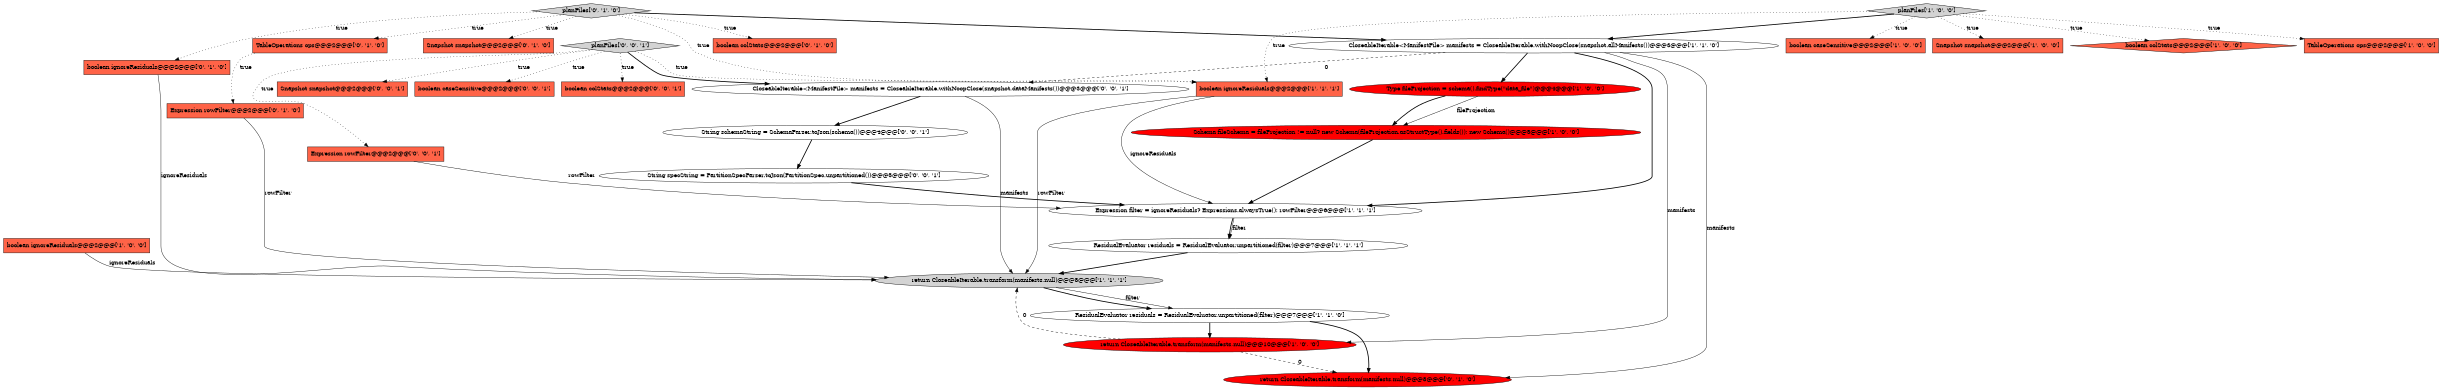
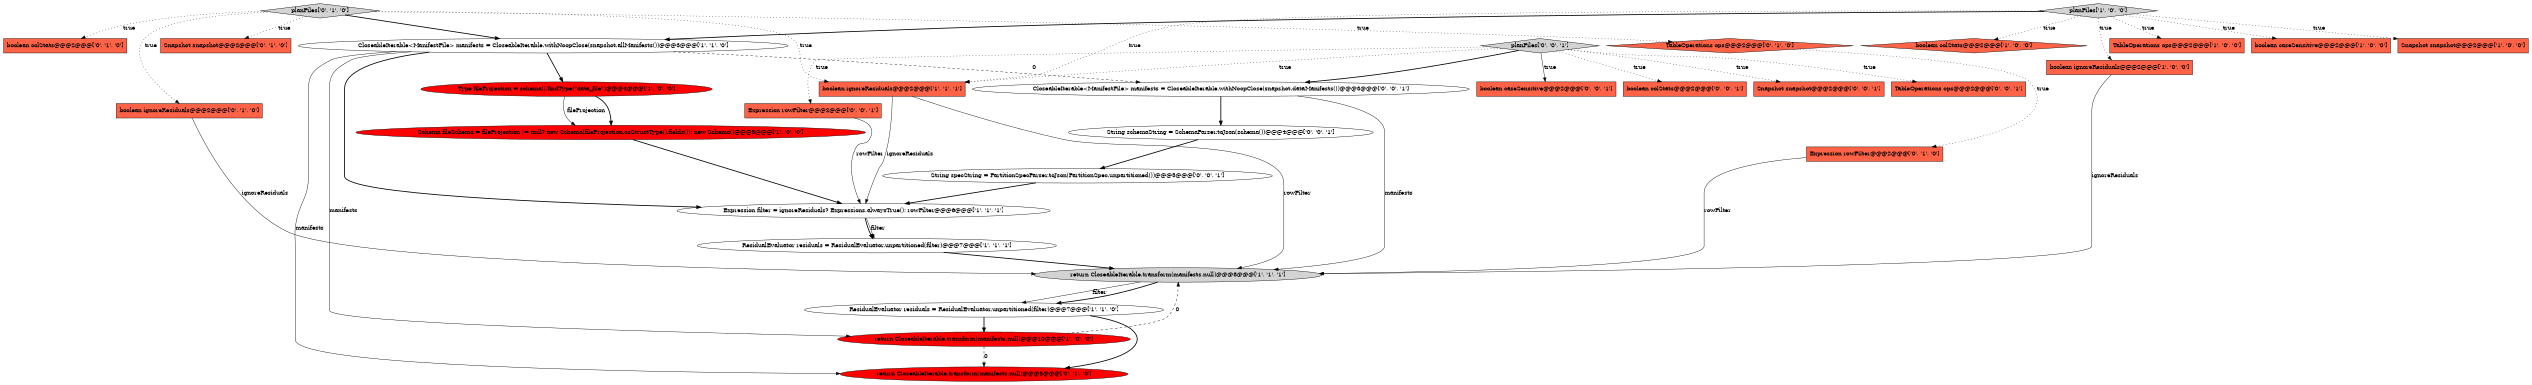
edge "planFiles['1', '0', '0']" -> "boolean ignoreResiduals@@@2@@@['1', '0', '0']": added, label "true"
node "TableOperations ops@@@2@@@['0', '1', '0']": shape box -> diamond
edge "planFiles['0', '0', '1']" -> "boolean caseSensitive@@@2@@@['0', '0', '1']": style dotted -> solid
node "TableOperations ops@@@2@@@['0', '0', '1']": added
